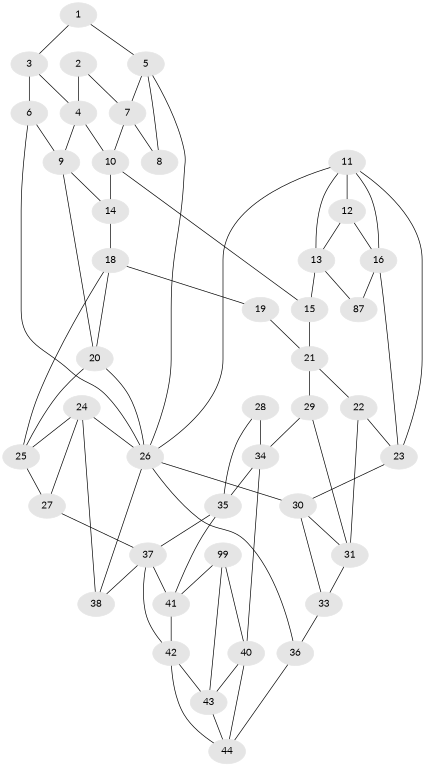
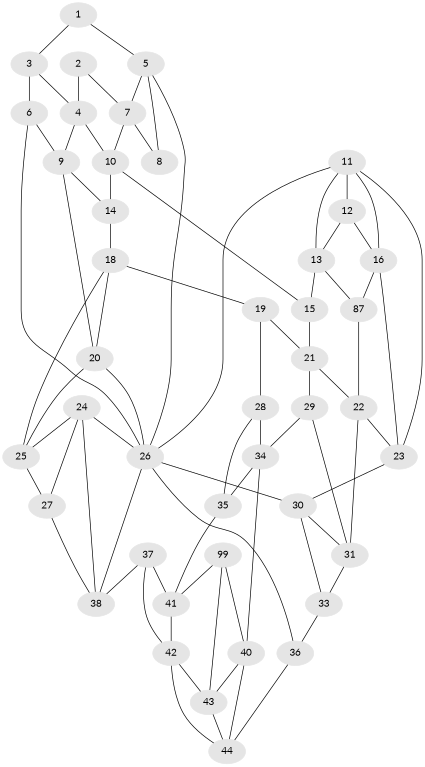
edge "19" -- "28": added
edge "87" -- "22": added
edge "27" -- "37": now "27" -- "38"
edge "35" -- "37": removed
